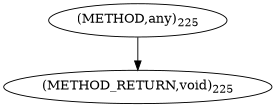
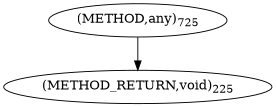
node "(METHOD,any)": text "225" -> "725"
